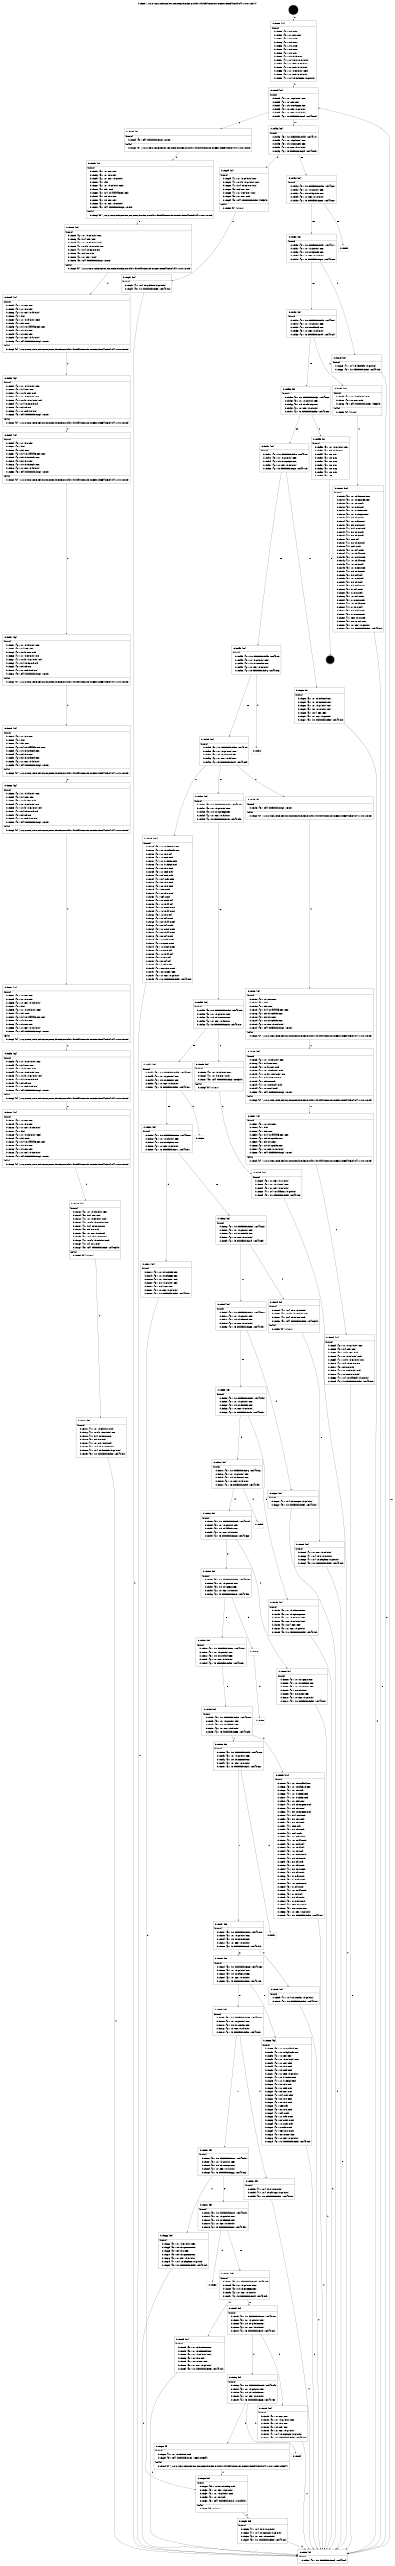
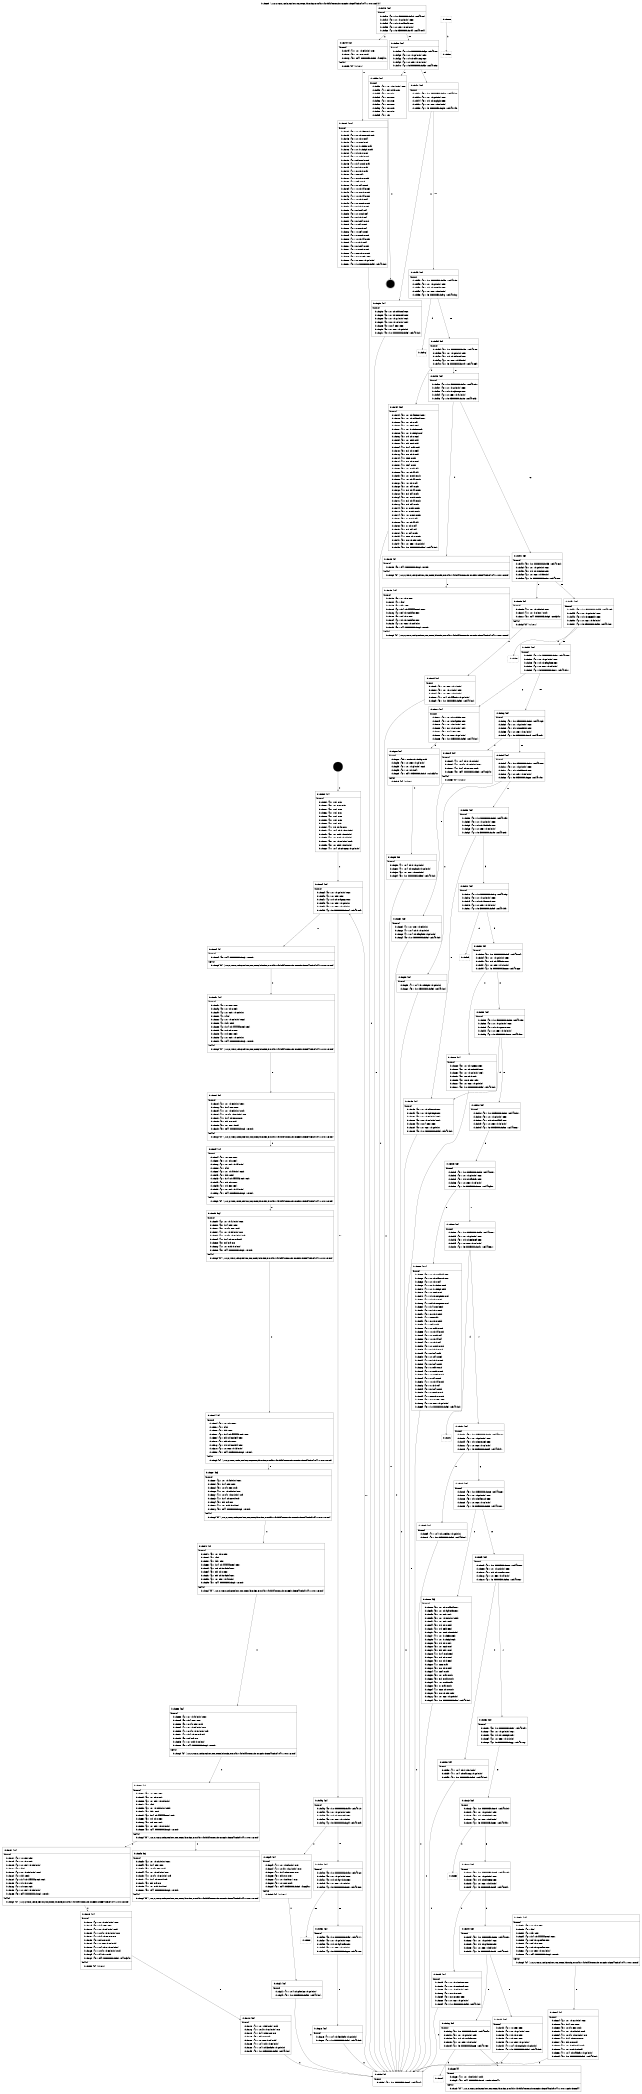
edge "0x401f32 [22]" -> "0x401f48 [22]": removed, label "22"
edge "0x401fa9 [25]" -> "0x4024b3 [5]": now "0x401fc2 [25]" -> "0x4024b3 [5]"
node "0x4024e0 [39]": removed
edge "0x4023f3 [36]" -> "0x402417 [44]": now "0x4023c7 [44]" -> "0x402417 [44]"
edge "0x4020a3 [25]" -> "0x402845": now "0x4020a3 [25]" -> "0x402498 [27]"
node "0x402666 [31]": removed
edge "0x402685 [9]" -> "0x40268e [23]": removed, label "1"
